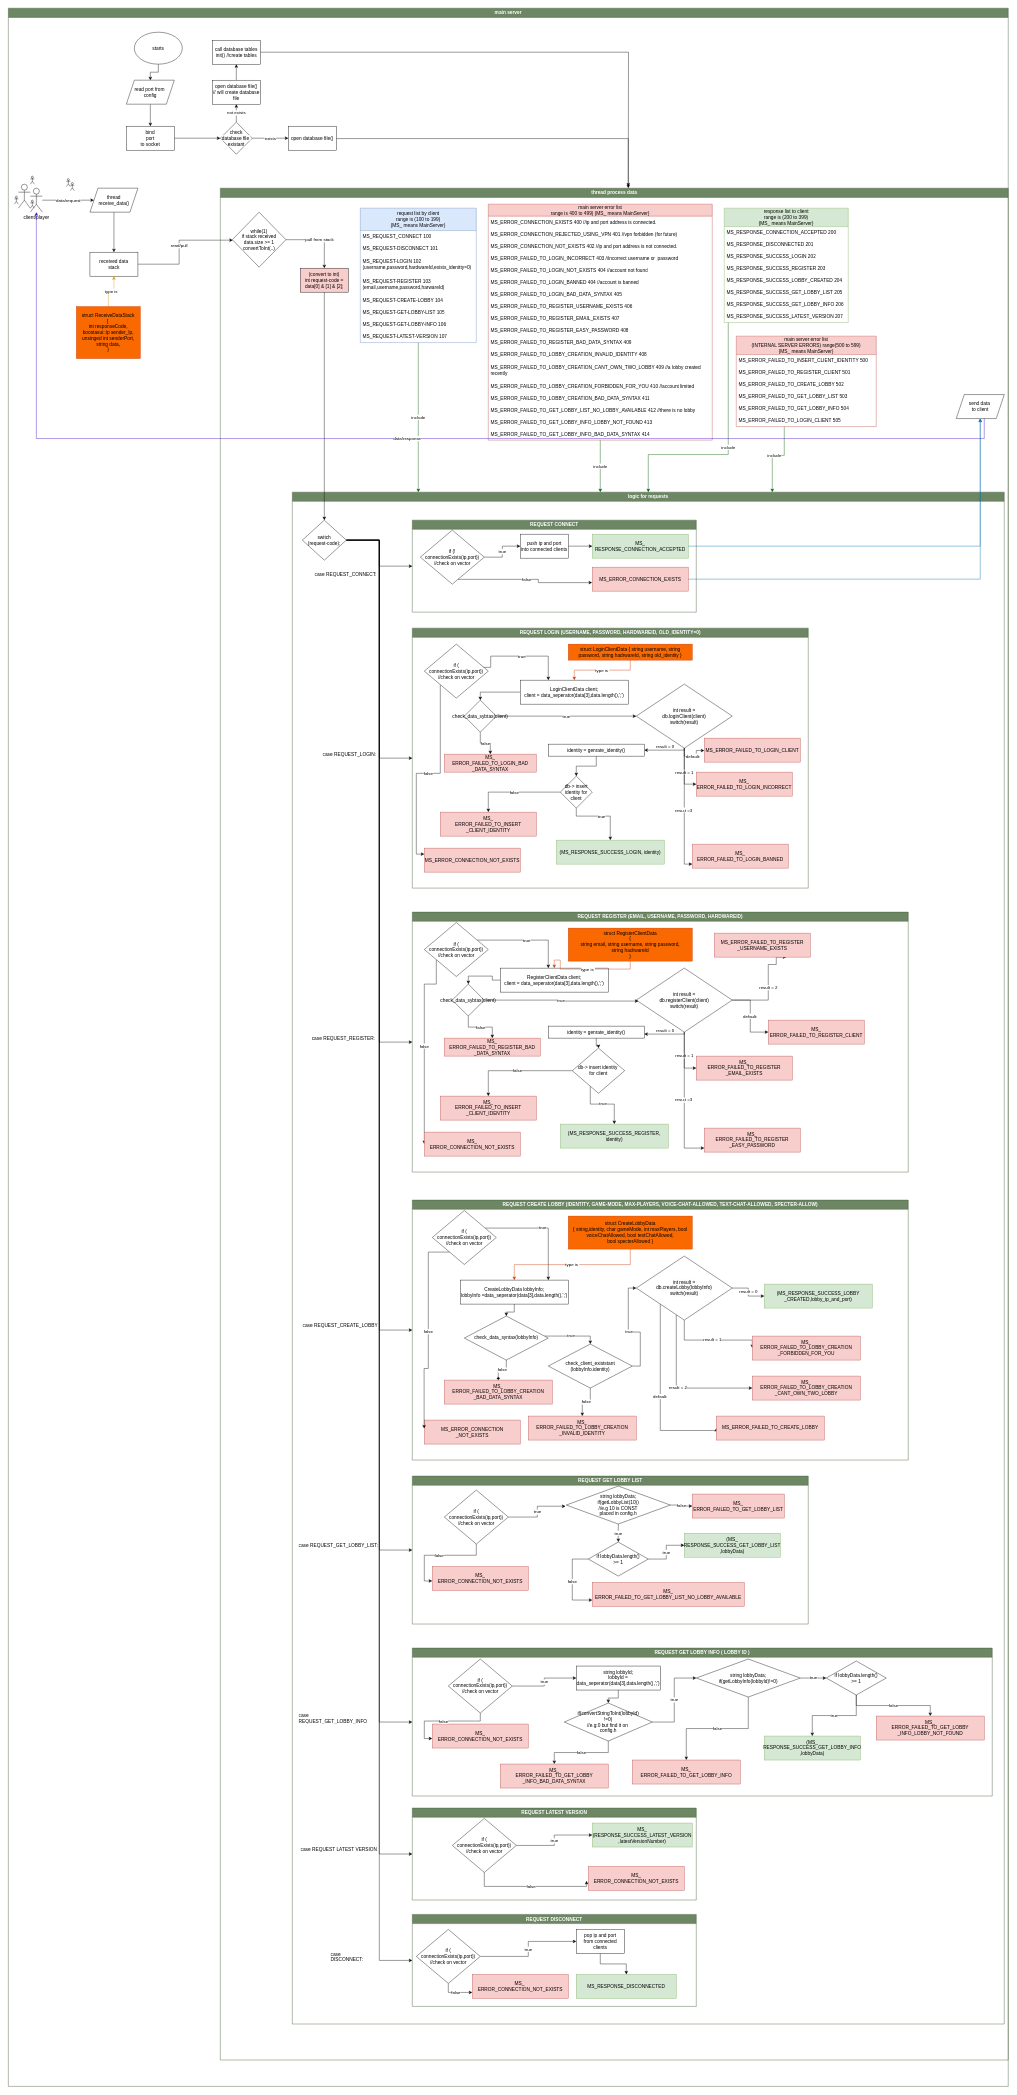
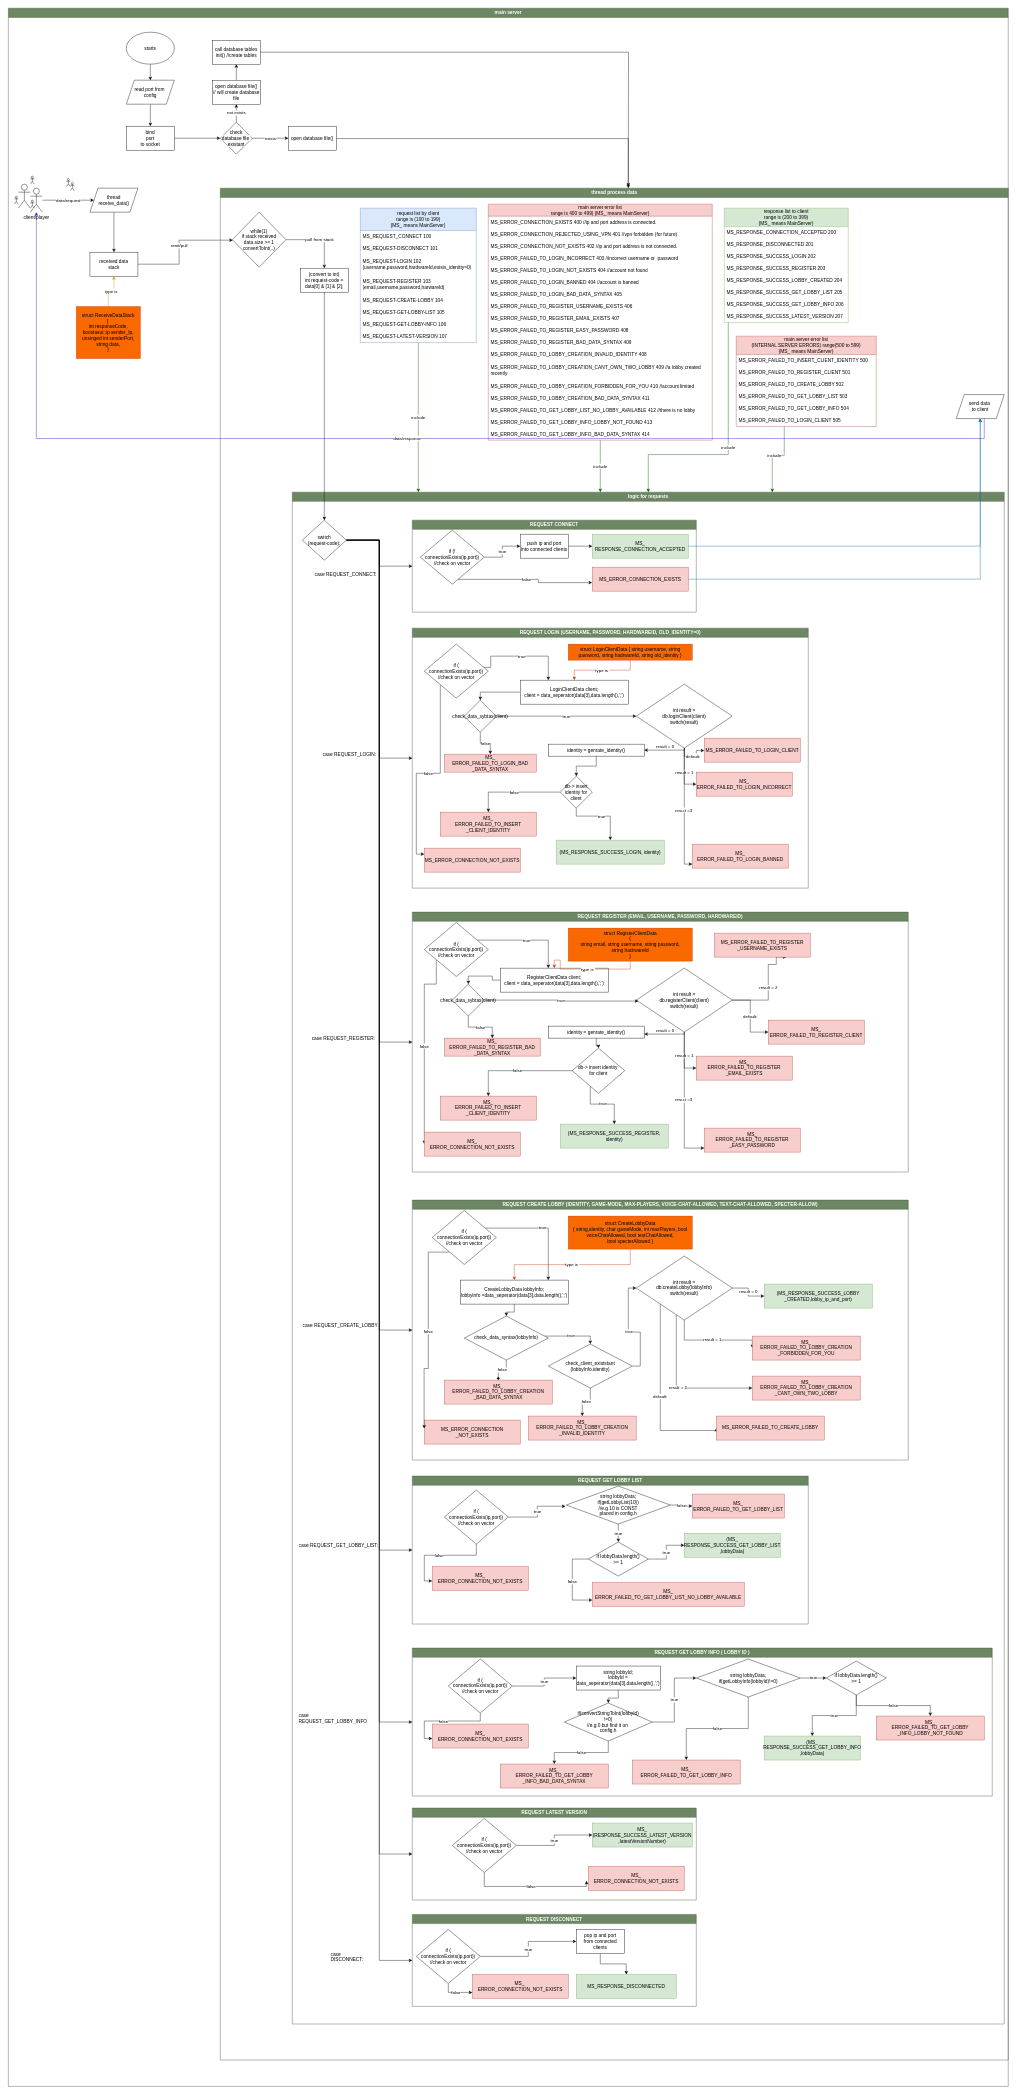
node "starts": moved (158, 48) -> (150, 48)
node "(convert to int) int request-code = data[0] & [1] & [2];": fillcolor #f8cecc -> #ffffff
node "case REQUEST LATEST VERSION": removed
